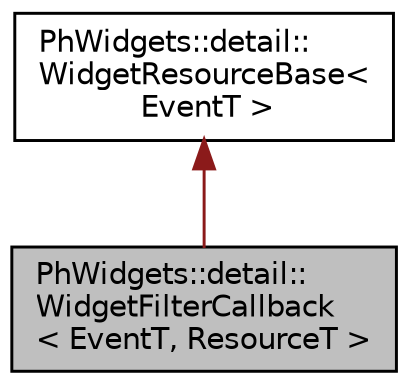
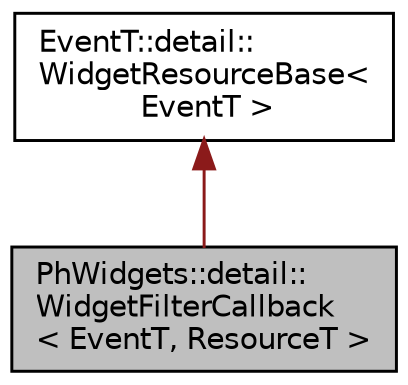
node "PhWidgets::detail:: WidgetResourceBase< EventT >": label "PhWidgets::detail:: WidgetResourceBase< EventT >" -> "EventT::detail:: WidgetResourceBase< EventT >"
